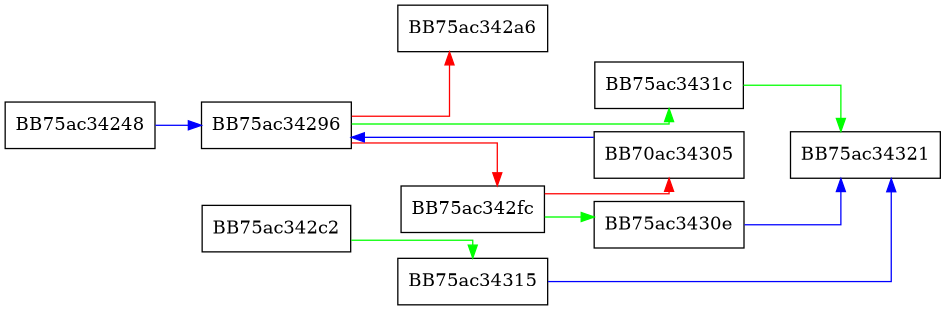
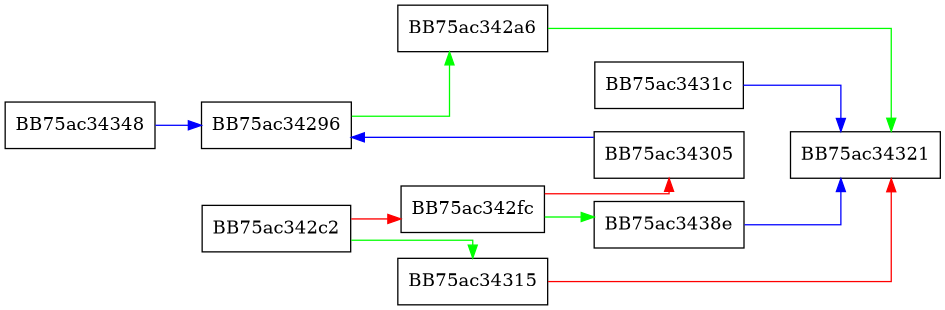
edge "BB75ac342a6" -> "BB75ac34321": added
edge "BB75ac3431c" -> "BB75ac34321": color green -> blue
edge "BB75ac34296" -> "BB75ac342a6": color red -> green
edge "BB75ac34296" -> "BB75ac3431c": removed
node "BB75ac34248": label "BB75ac34248" -> "BB75ac34348"
edge "BB75ac34296" -> "BB75ac342fc": now "BB75ac342c2" -> "BB75ac342fc"
node "BB70ac34305": label "BB70ac34305" -> "BB75ac34305"
node "BB75ac3430e": label "BB75ac3430e" -> "BB75ac3438e"
edge "BB75ac34315" -> "BB75ac34321": color blue -> red
